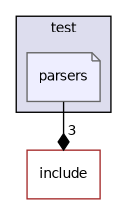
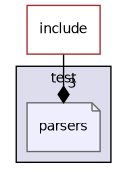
edge "parsers" -> "include": reversed
